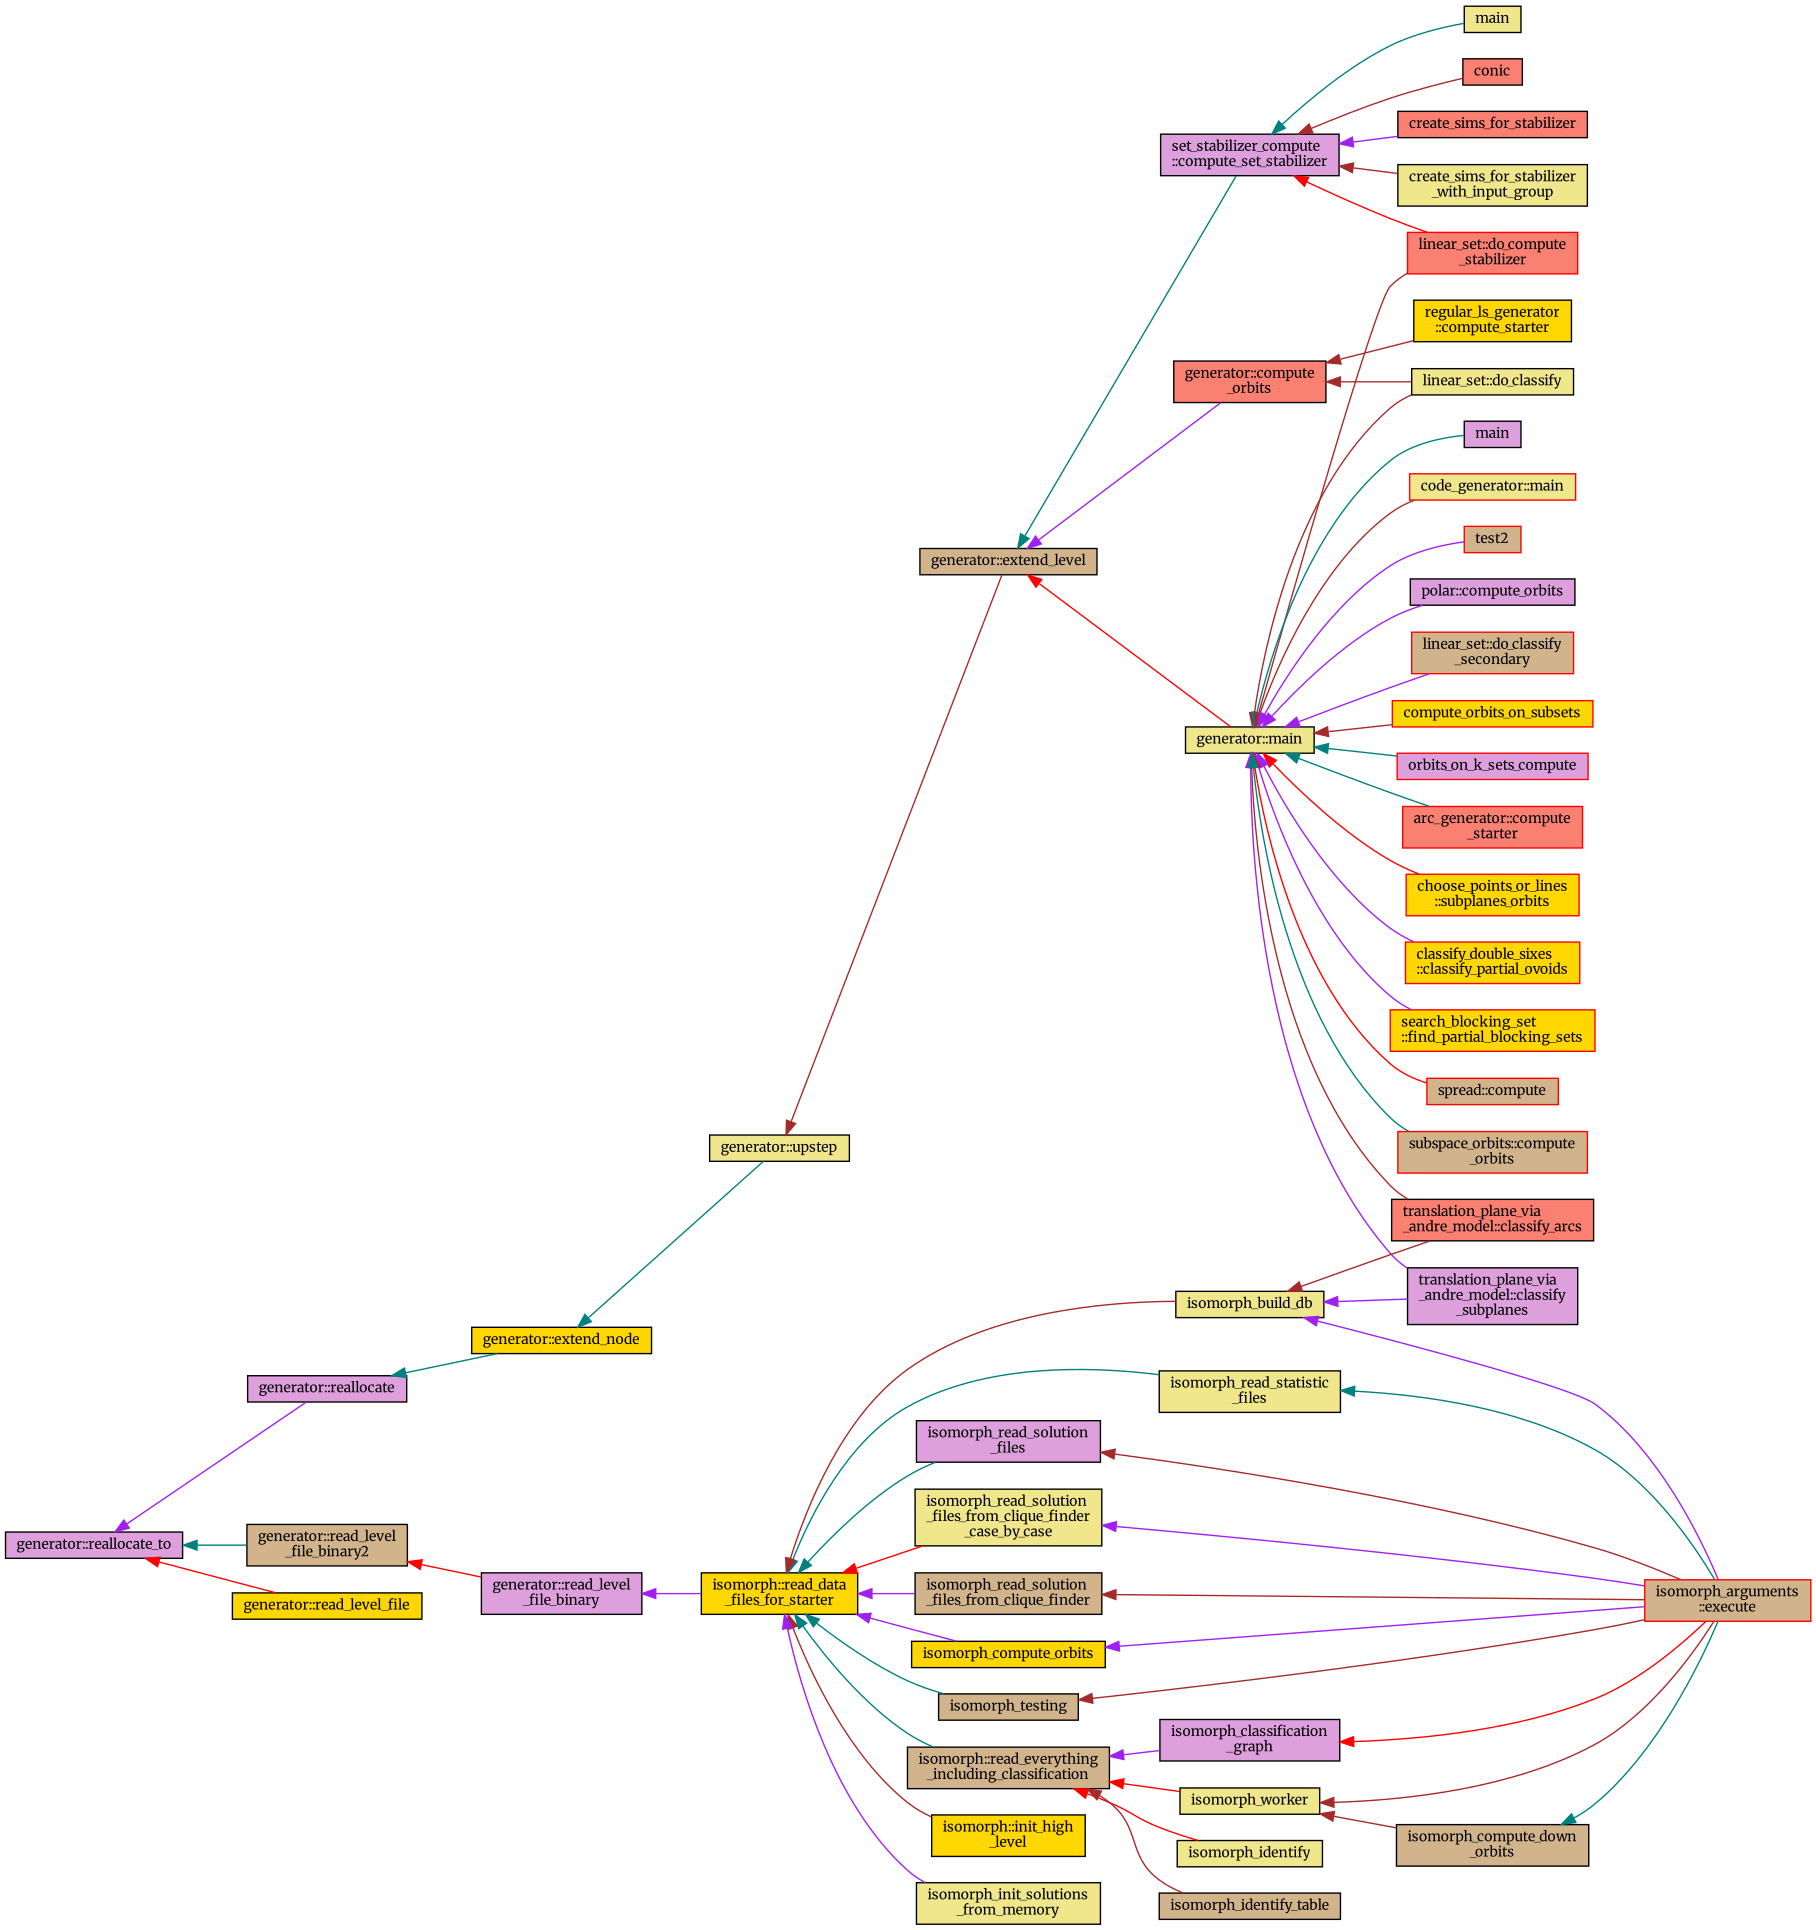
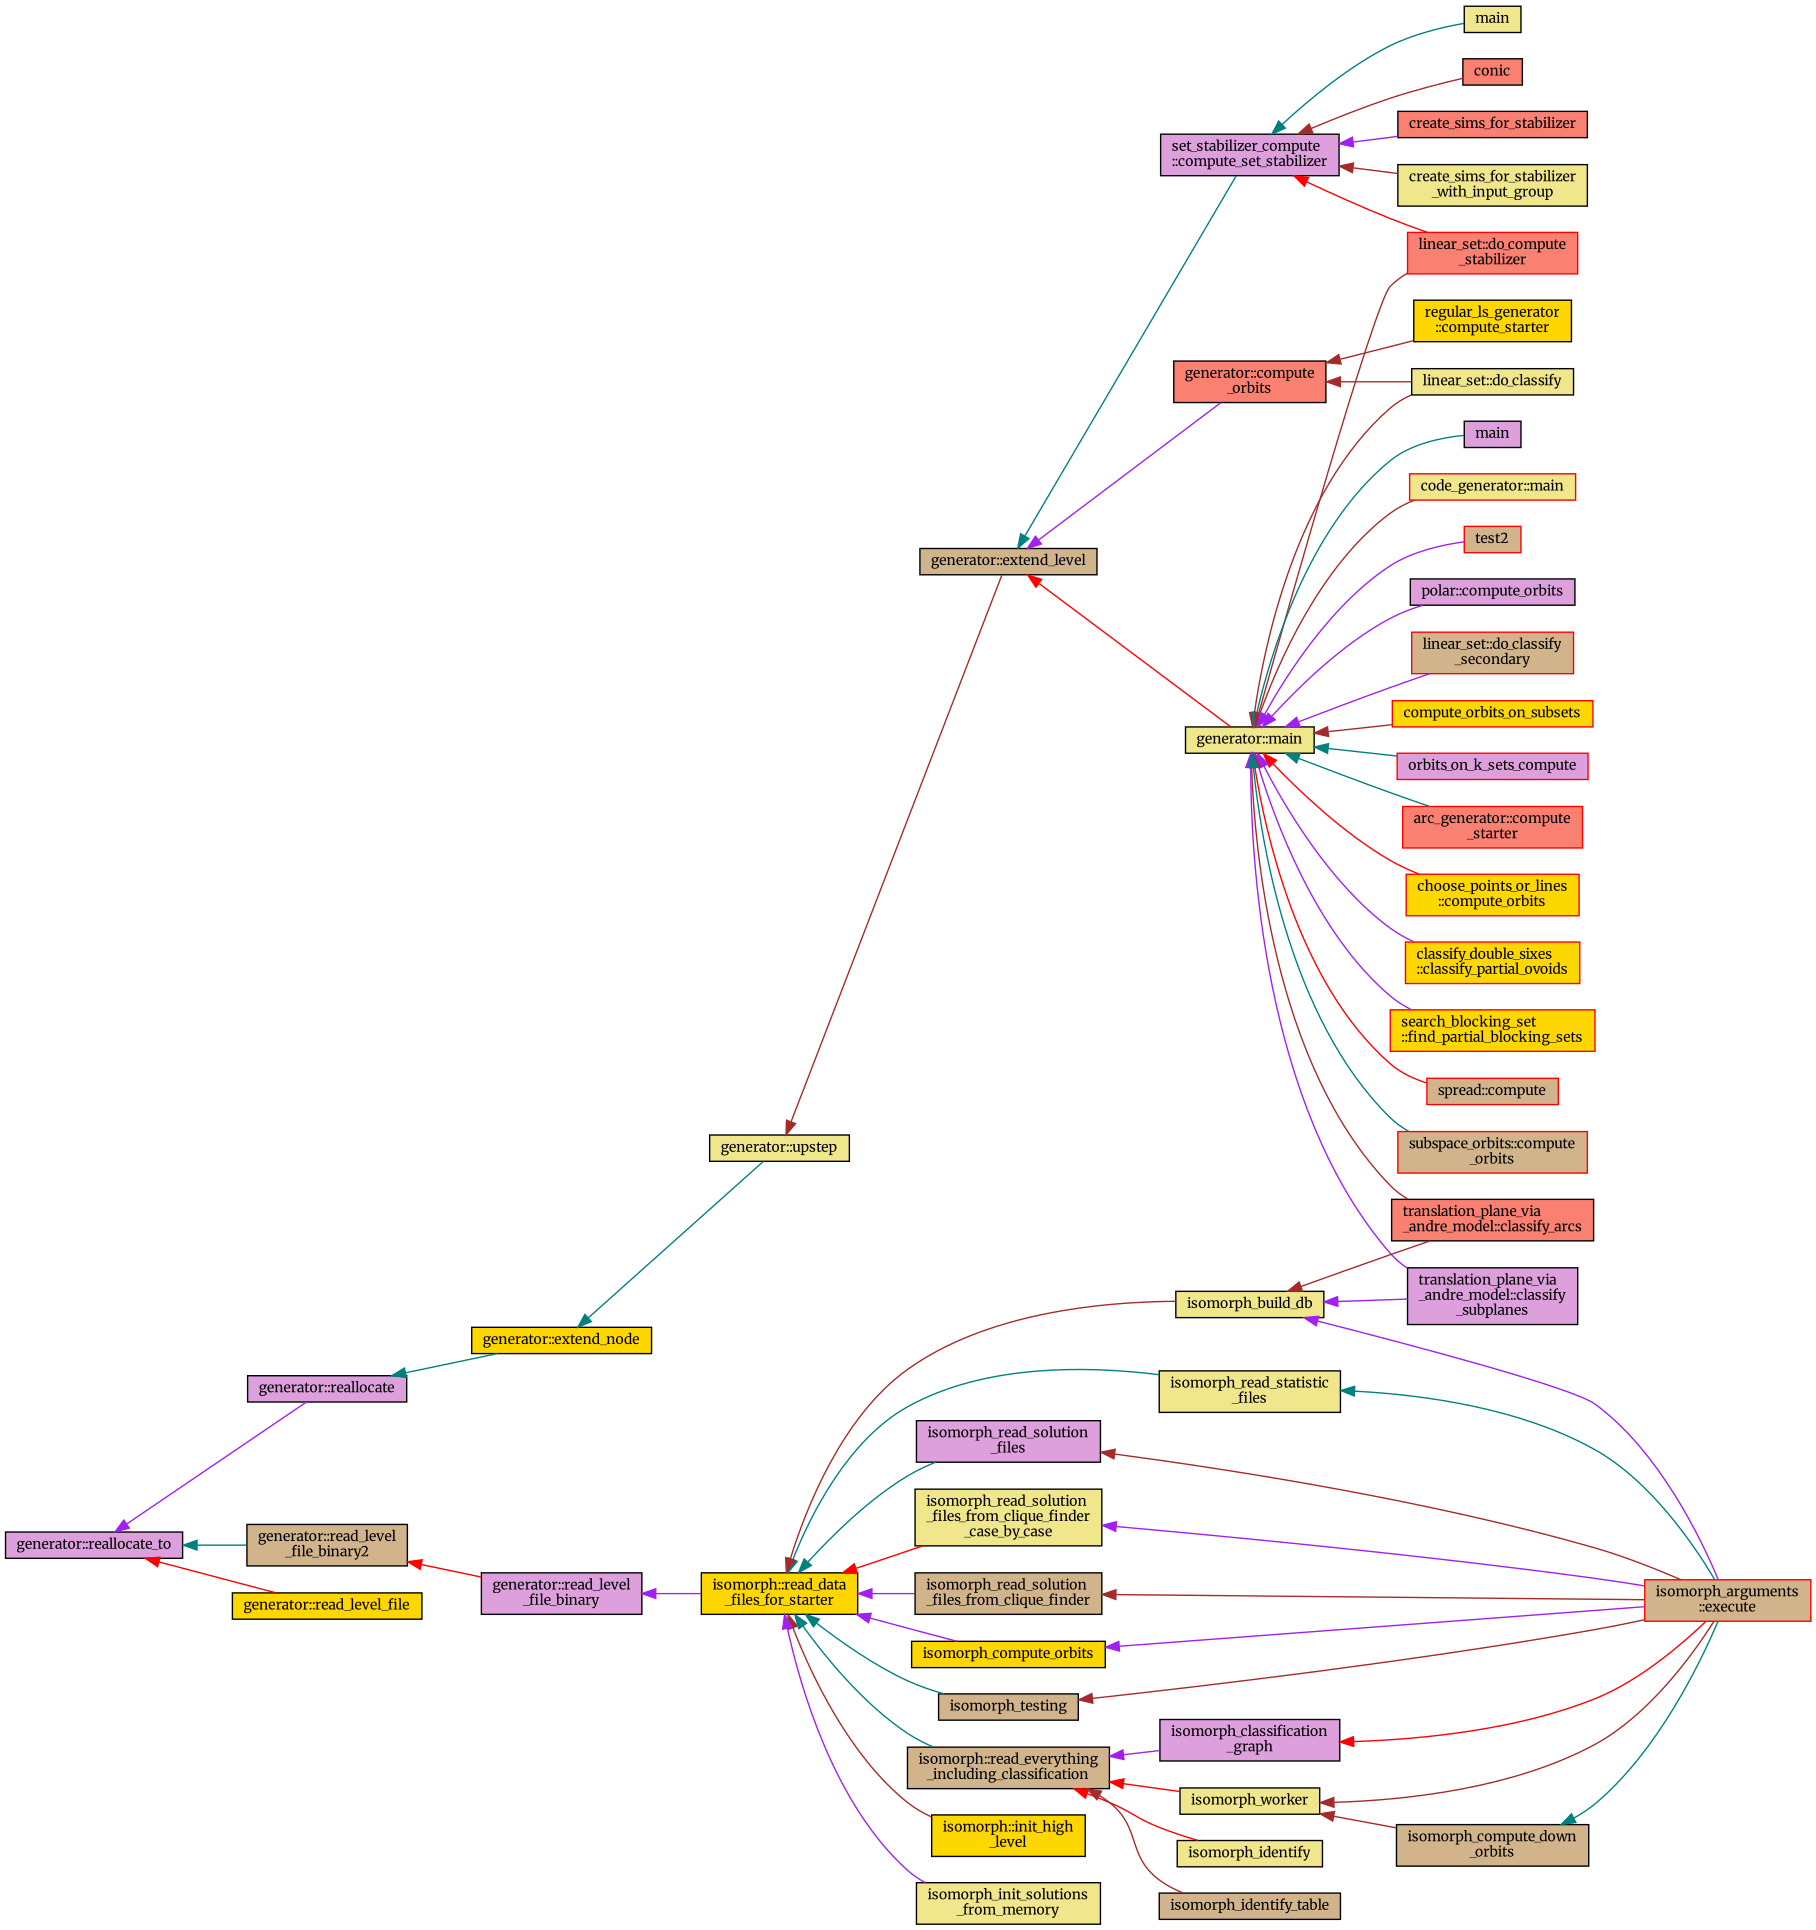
node "choose_points_or_lines ::subplanes_orbits": label "choose_points_or_lines ::subplanes_orbits" -> "choose_points_or_lines ::compute_orbits"
